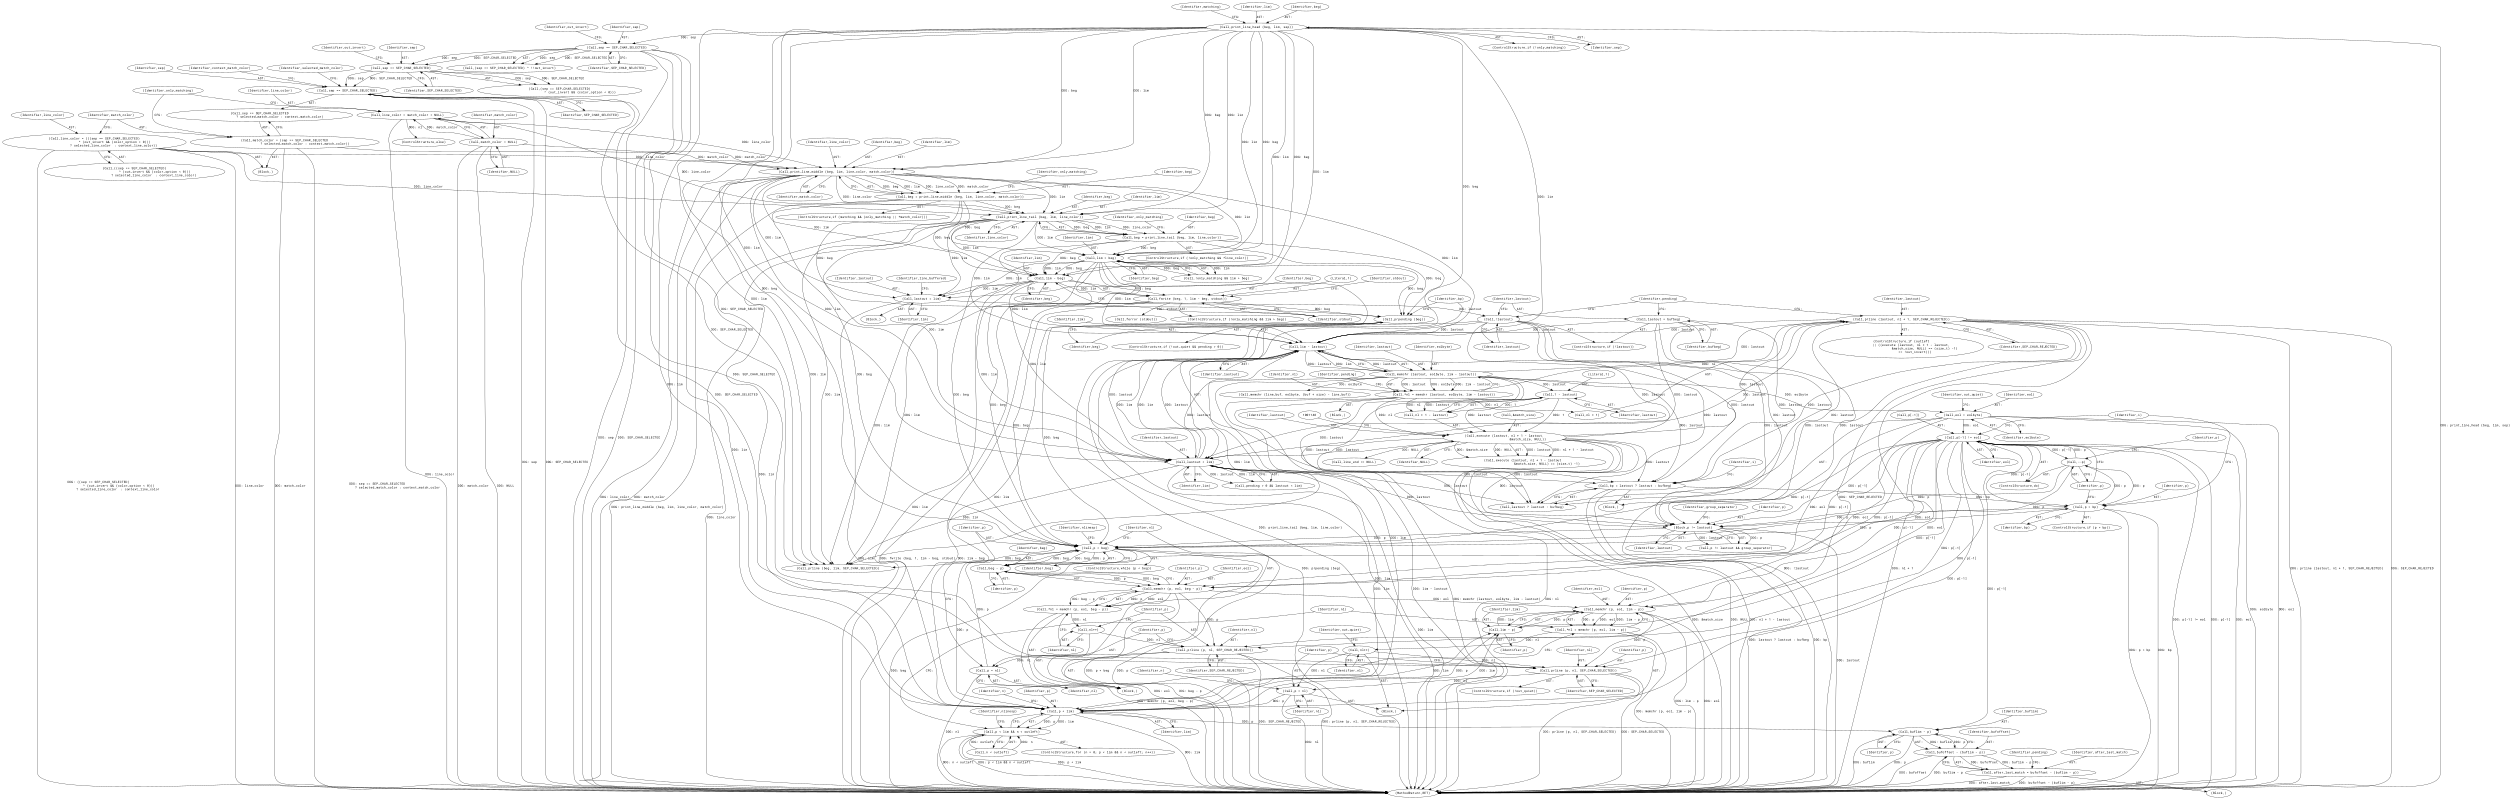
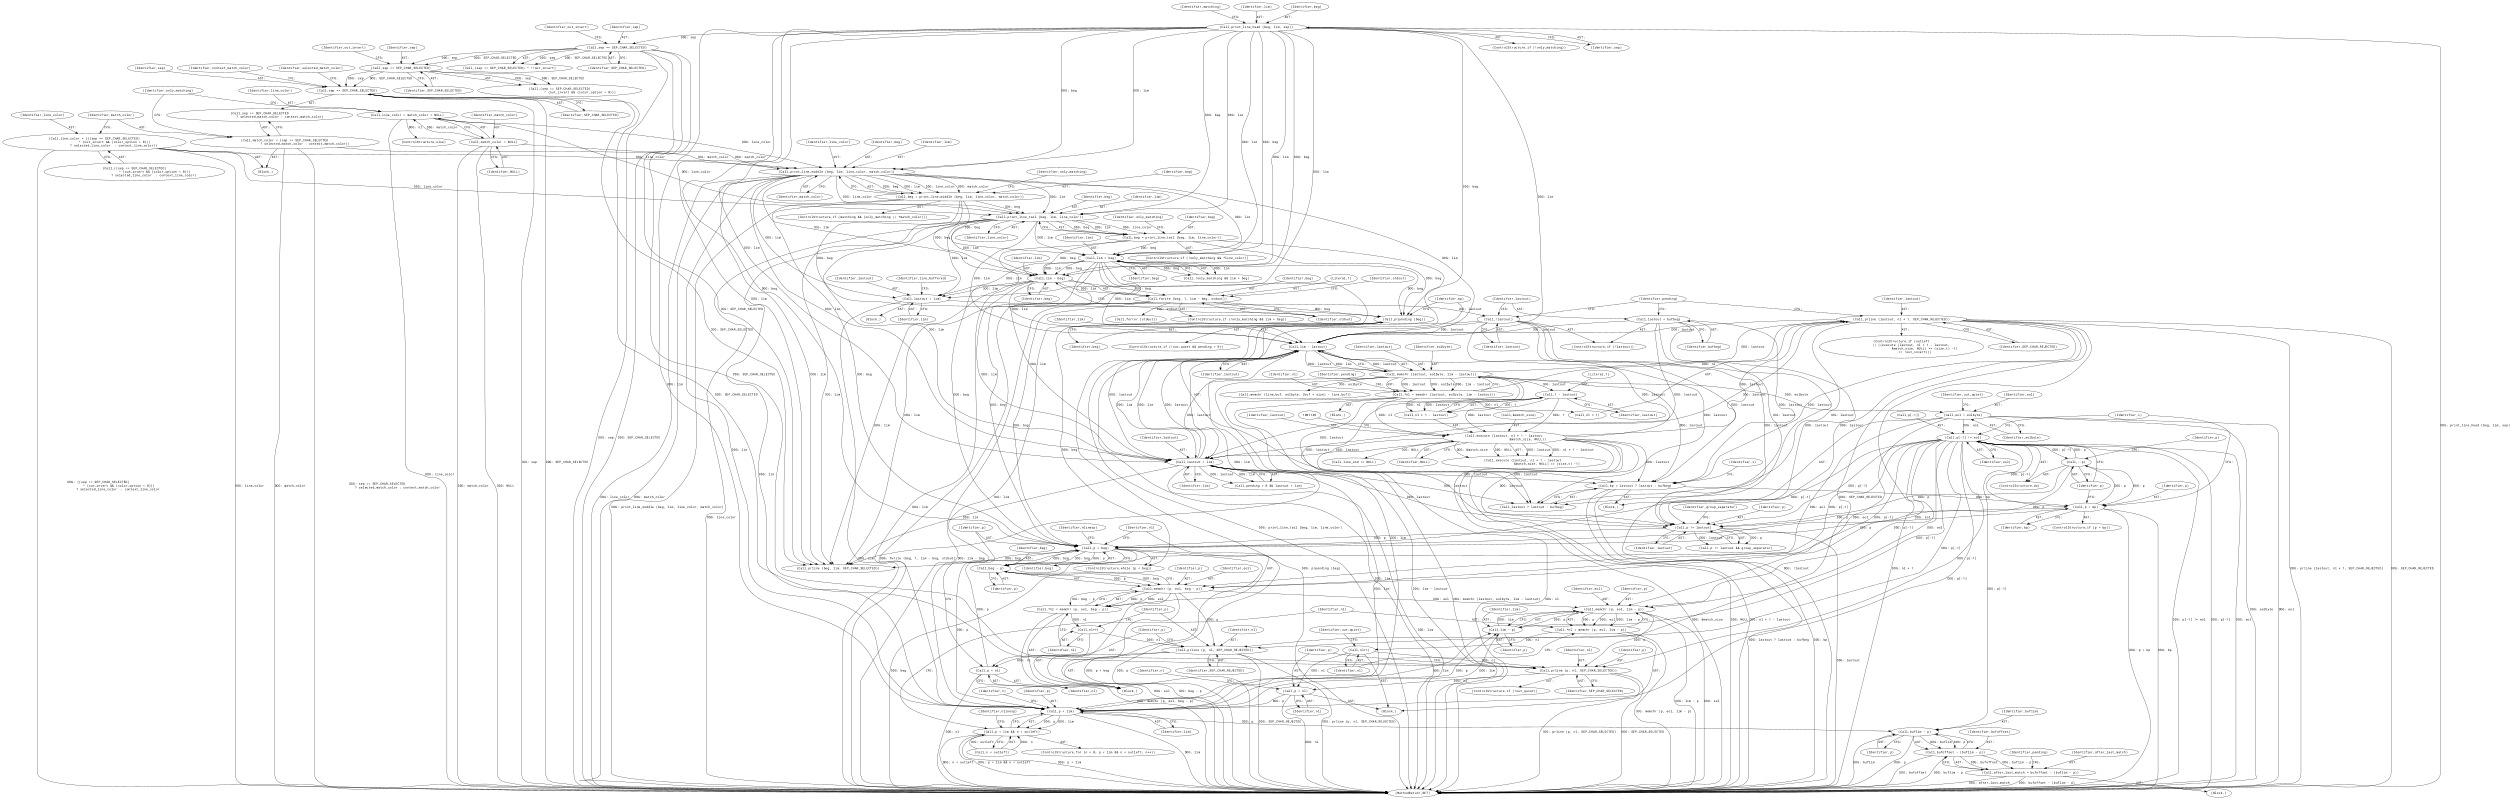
edge "(Call,prpending (beg))" -> "(Call,p < beg)": now "(Call,prpending (beg))" -> "(ControlStructure,while (p < beg))"
node "(Block,p != lastout)": label "(Block,p != lastout)" -> "(Call,p != lastout)"
